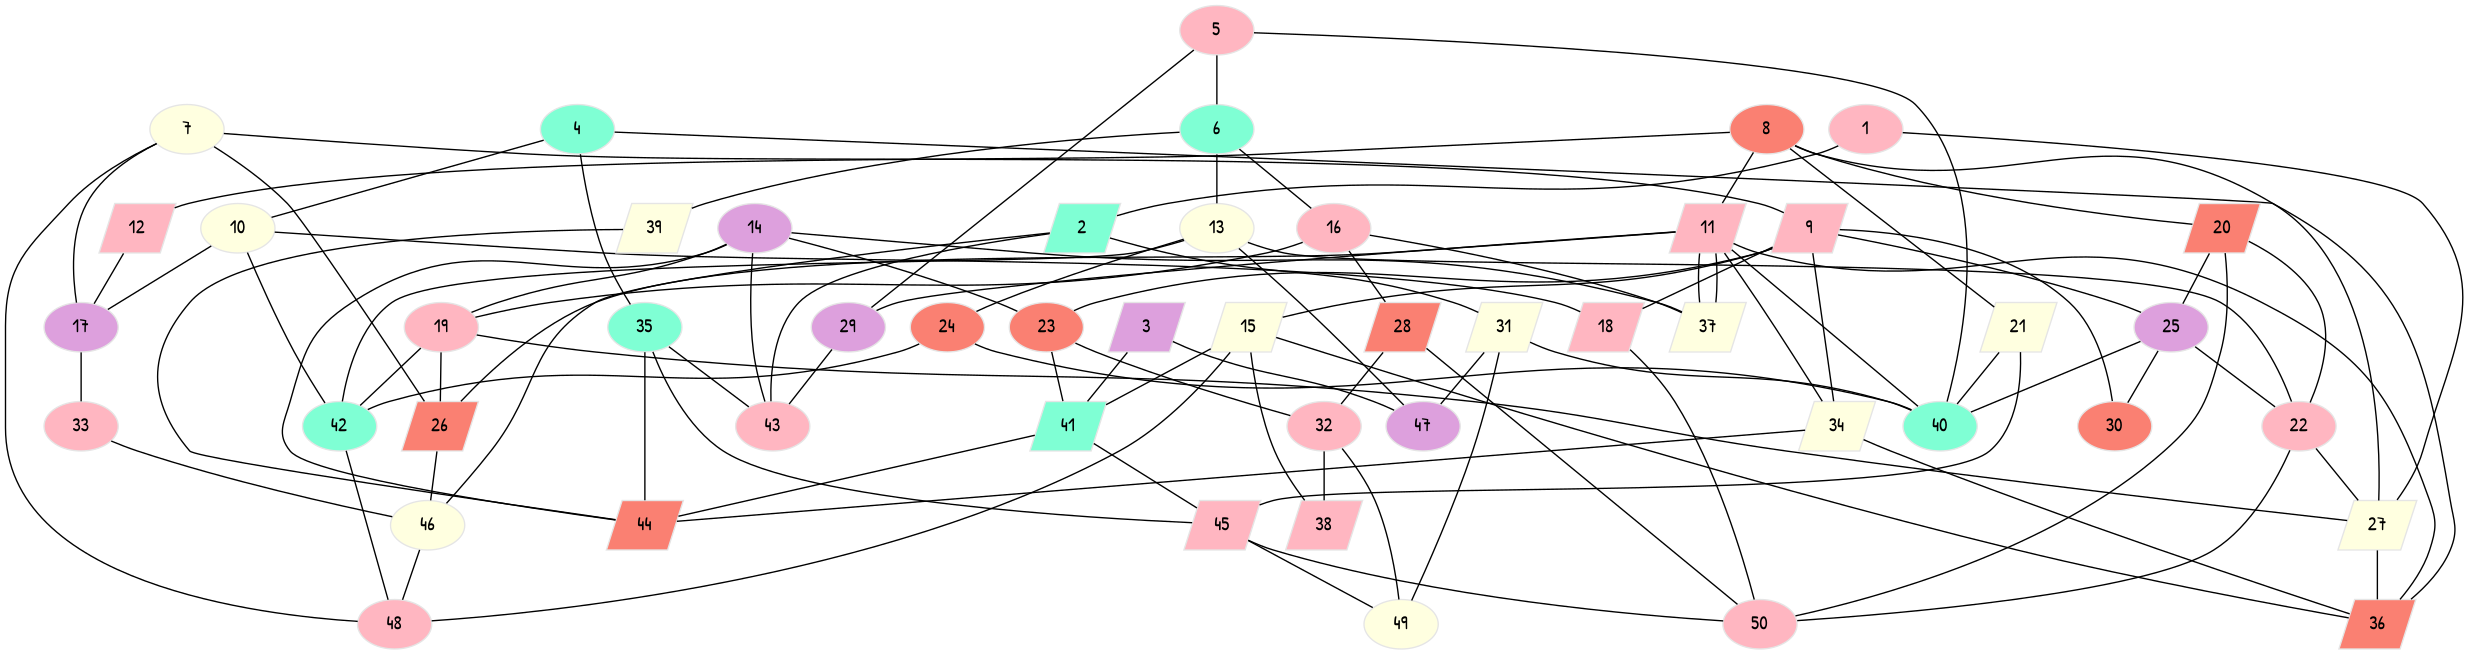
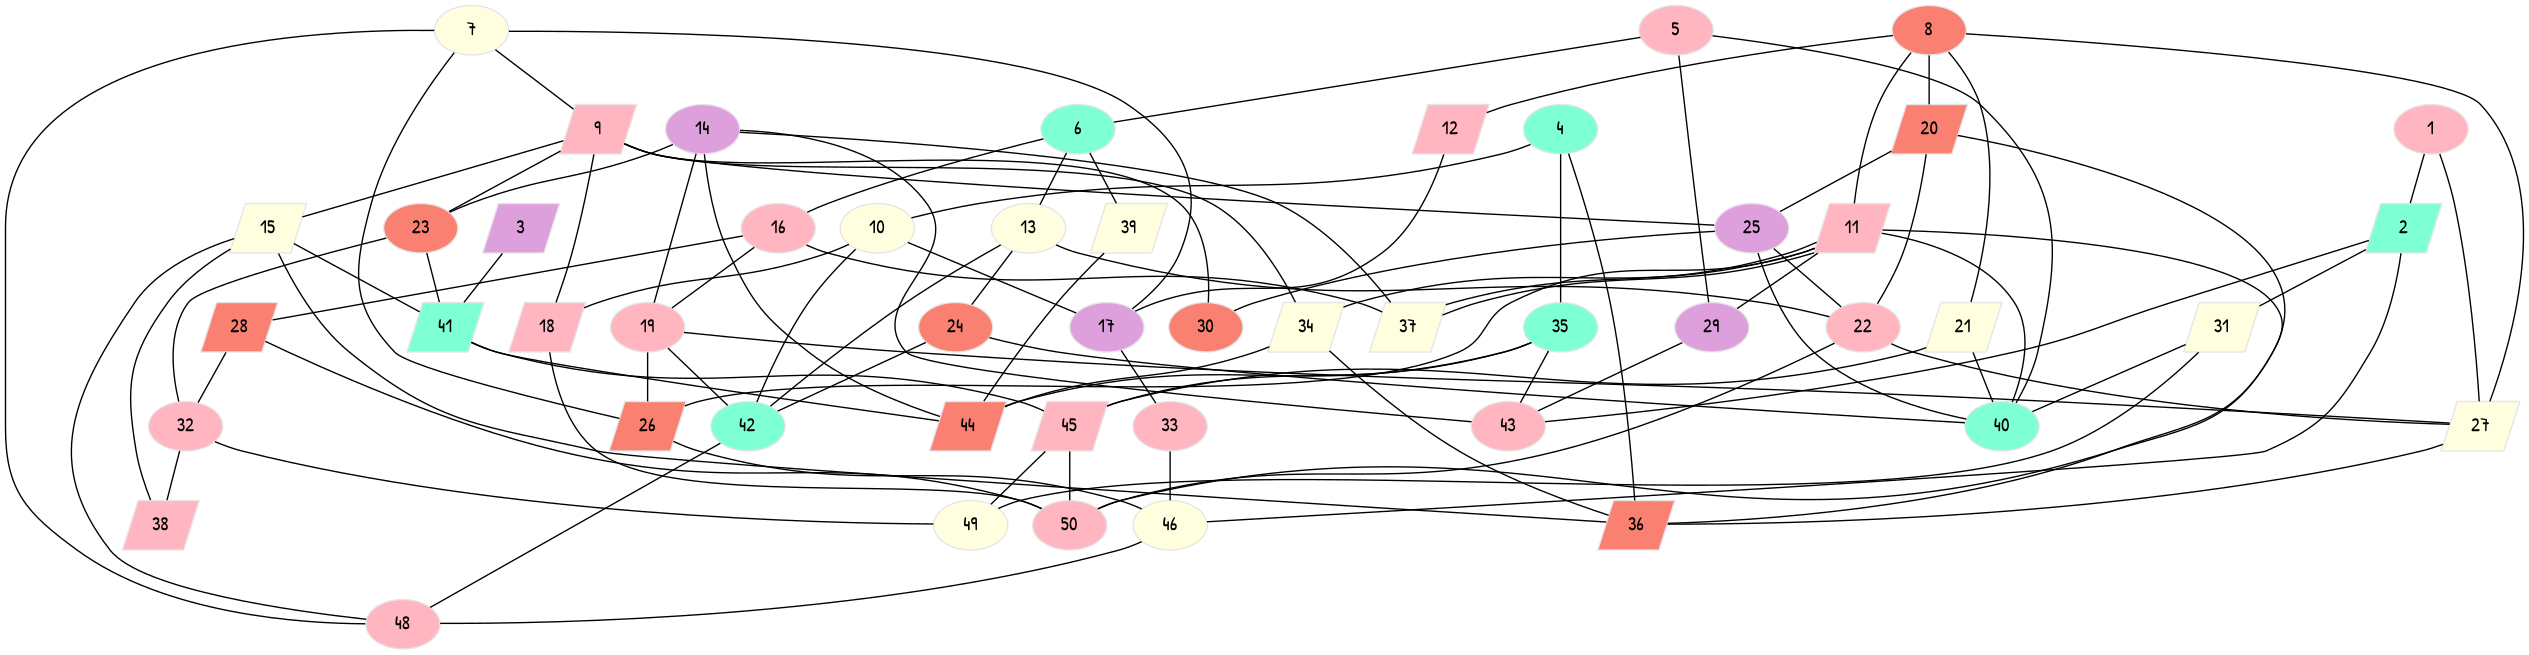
node "47": removed
